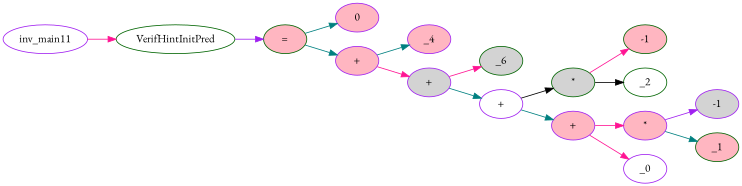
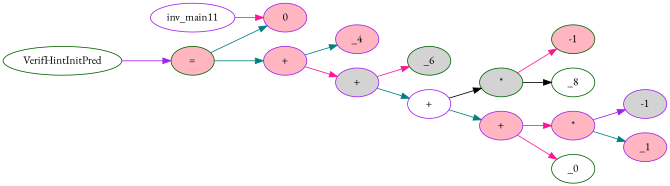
edge "inv_main11" -> "VerifHintInitPred": now "inv_main11" -> "0"
node "_2": label "_2" -> "_8"
node "_1": color darkgreen -> purple
node "_0": color purple -> darkgreen
